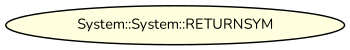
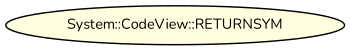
node "System::System::RETURNSYM": label "System::System::RETURNSYM" -> "System::CodeView::RETURNSYM"
